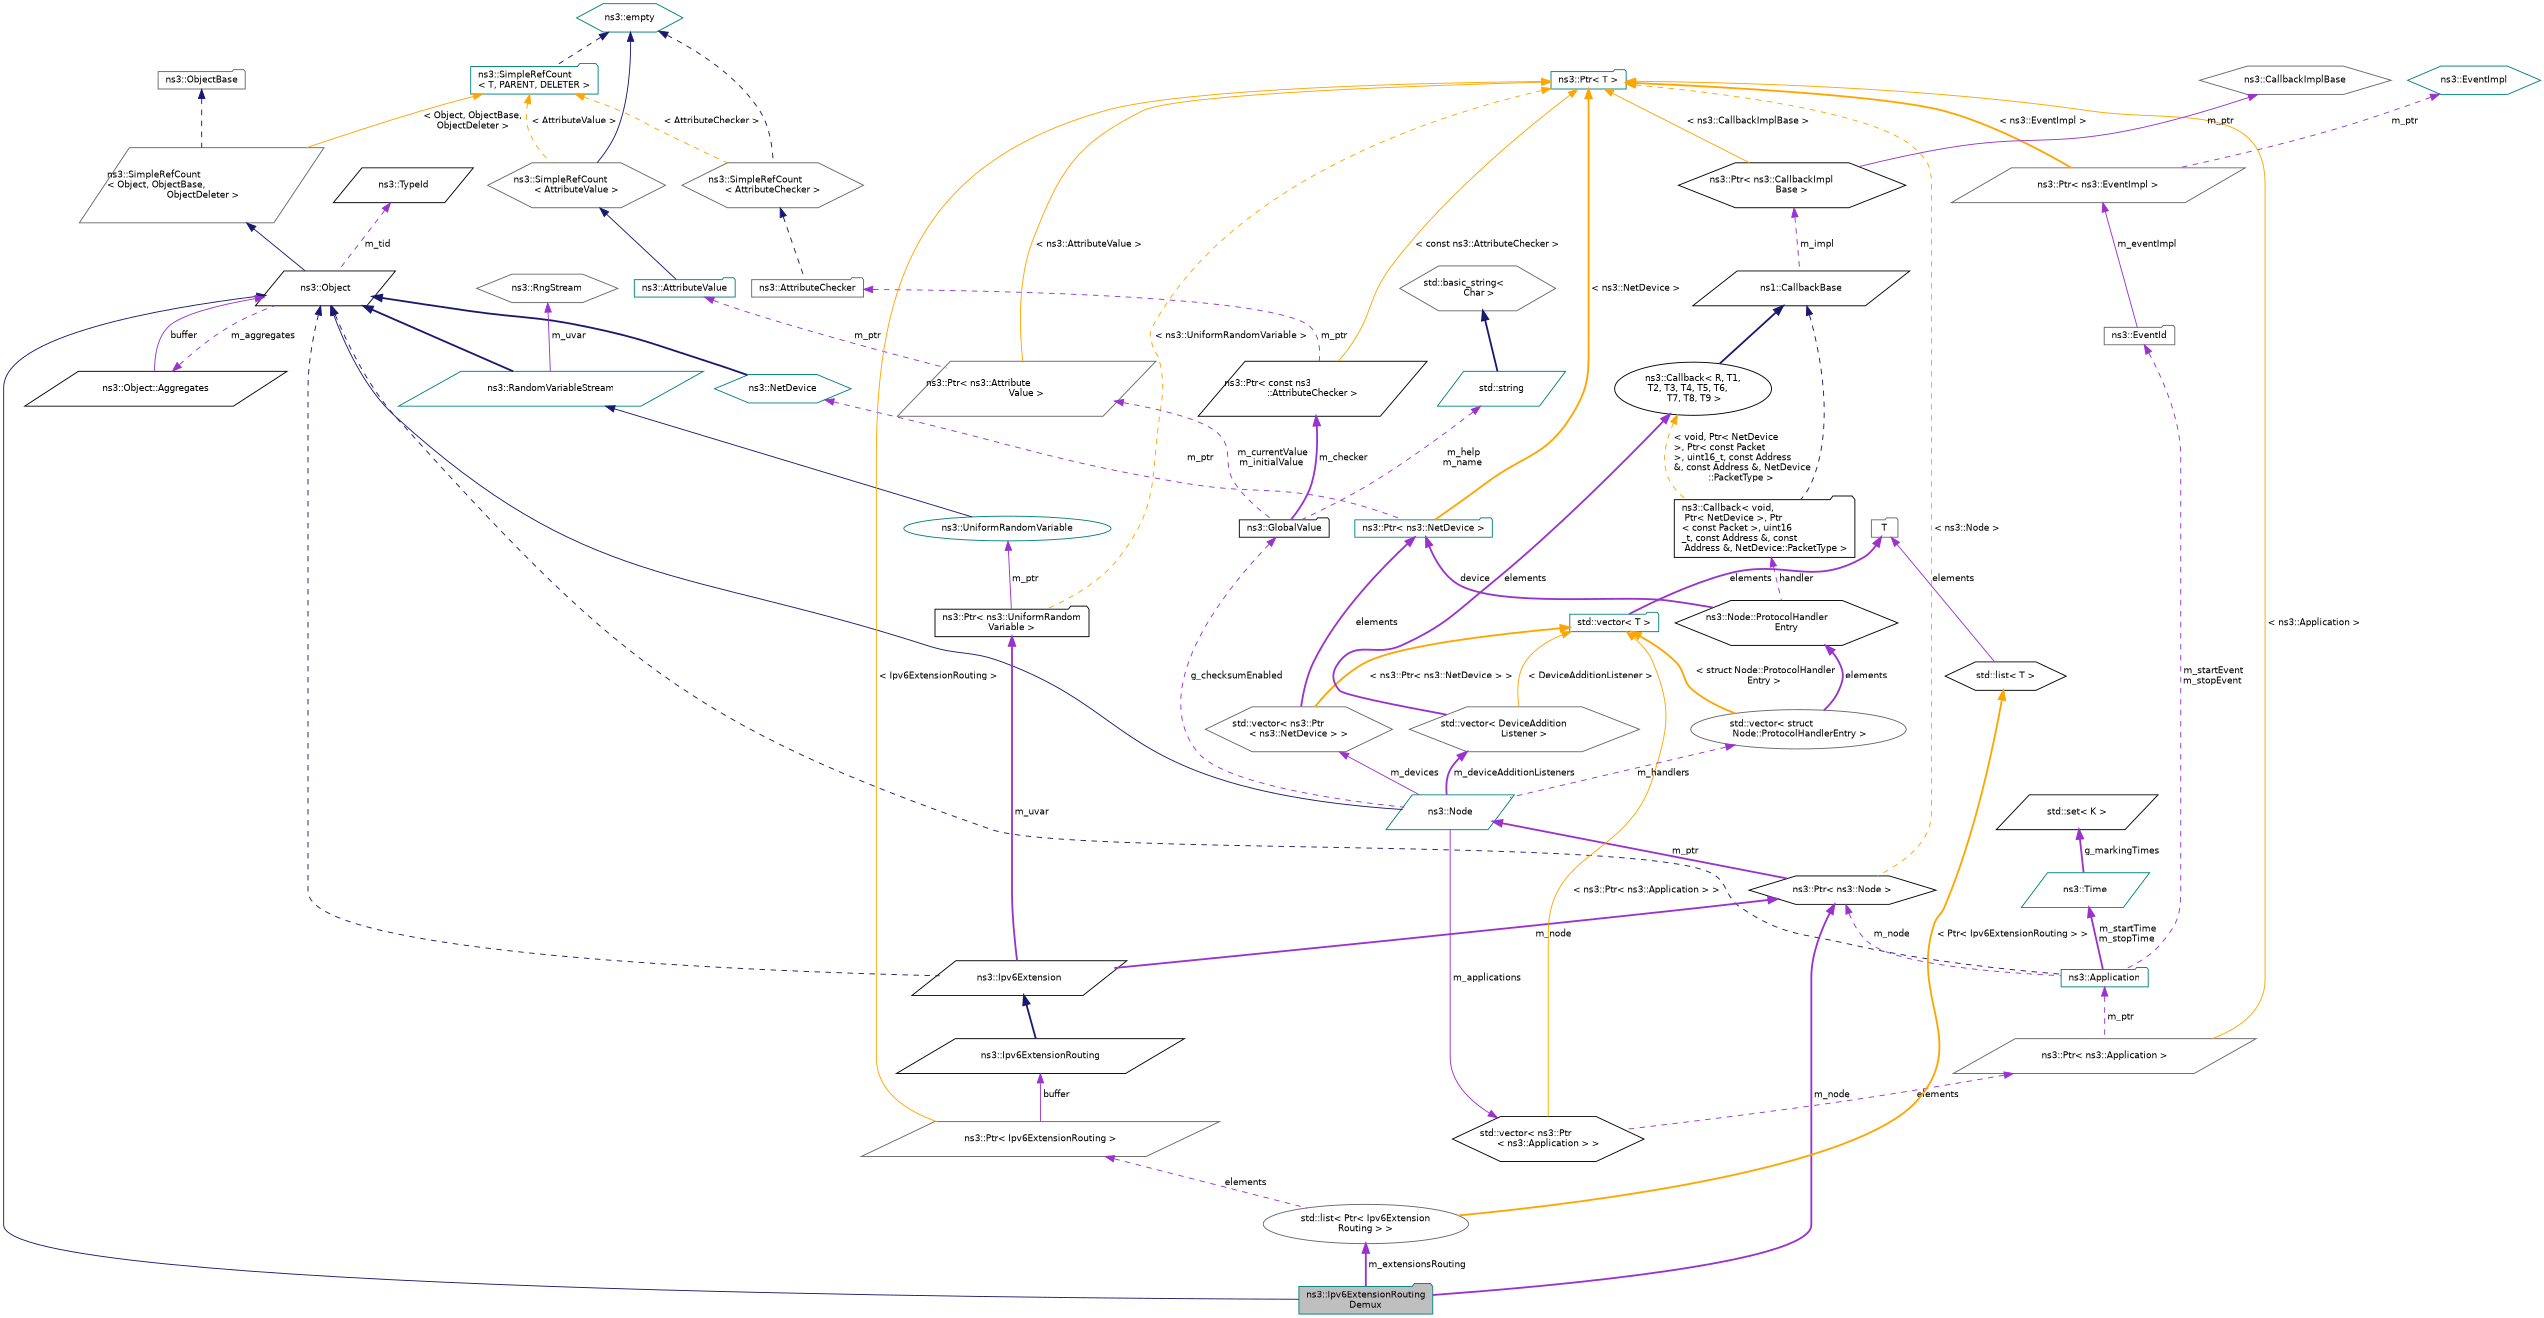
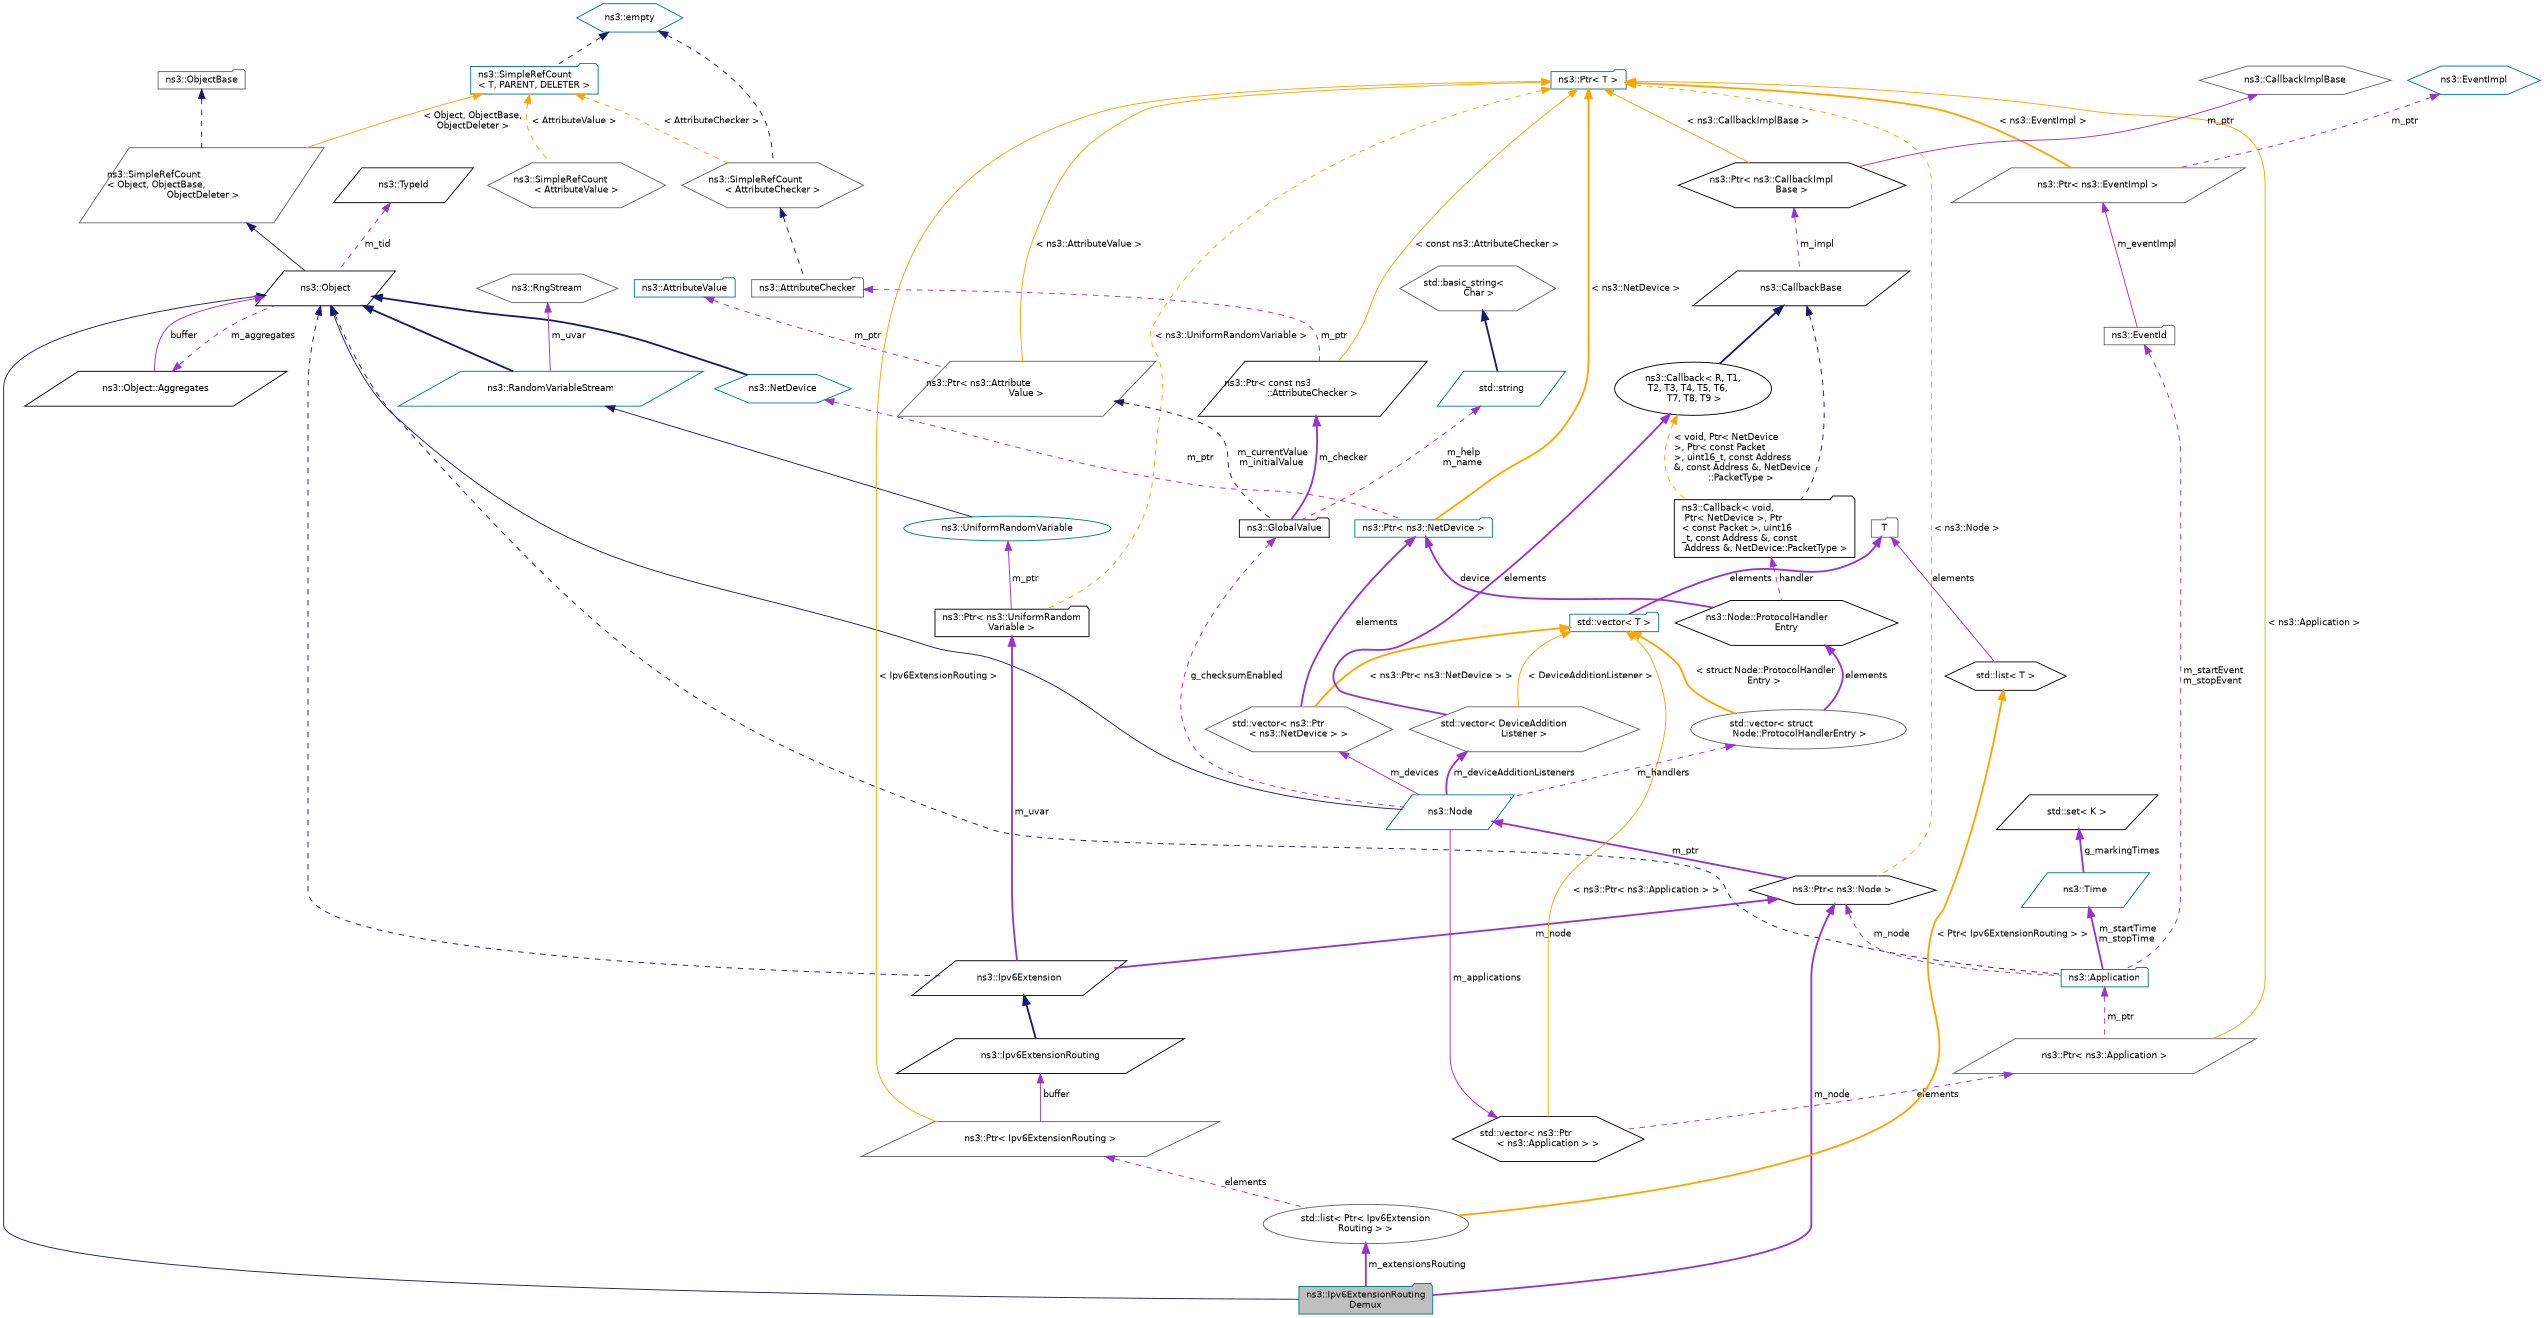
edge "ns3::SimpleRefCount < AttributeValue >" -> "ns3::empty": removed
edge "ns3::AttributeValue" -> "ns3::SimpleRefCount < AttributeValue >": removed
node "ns1::CallbackBase": label "ns1::CallbackBase" -> "ns3::CallbackBase"
edge "ns3::GlobalValue" -> "ns3::Ptr< ns3::Attribute Value >": color darkorchid3 -> midnightblue
